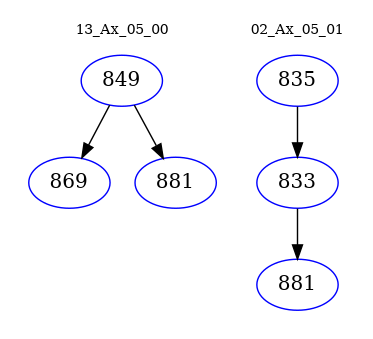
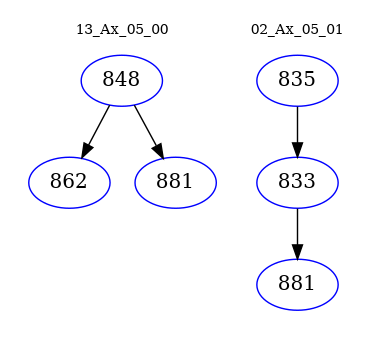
node "849": label "849" -> "848"
node "869": label "869" -> "862"
